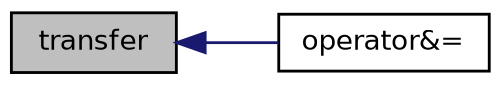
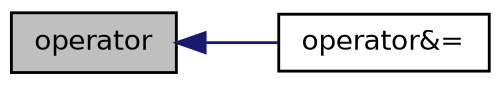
node "transfer": label "transfer" -> "operator"
